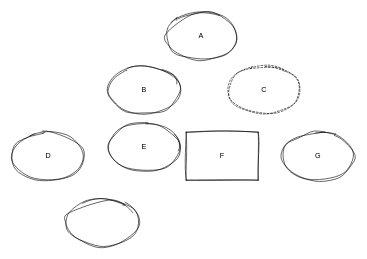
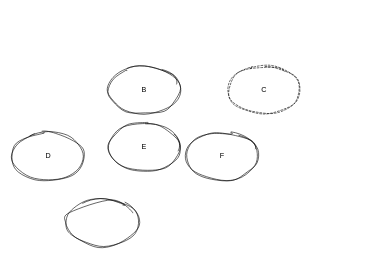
node "A": removed
node "F": shape rectangle -> ellipse
node "G": removed
